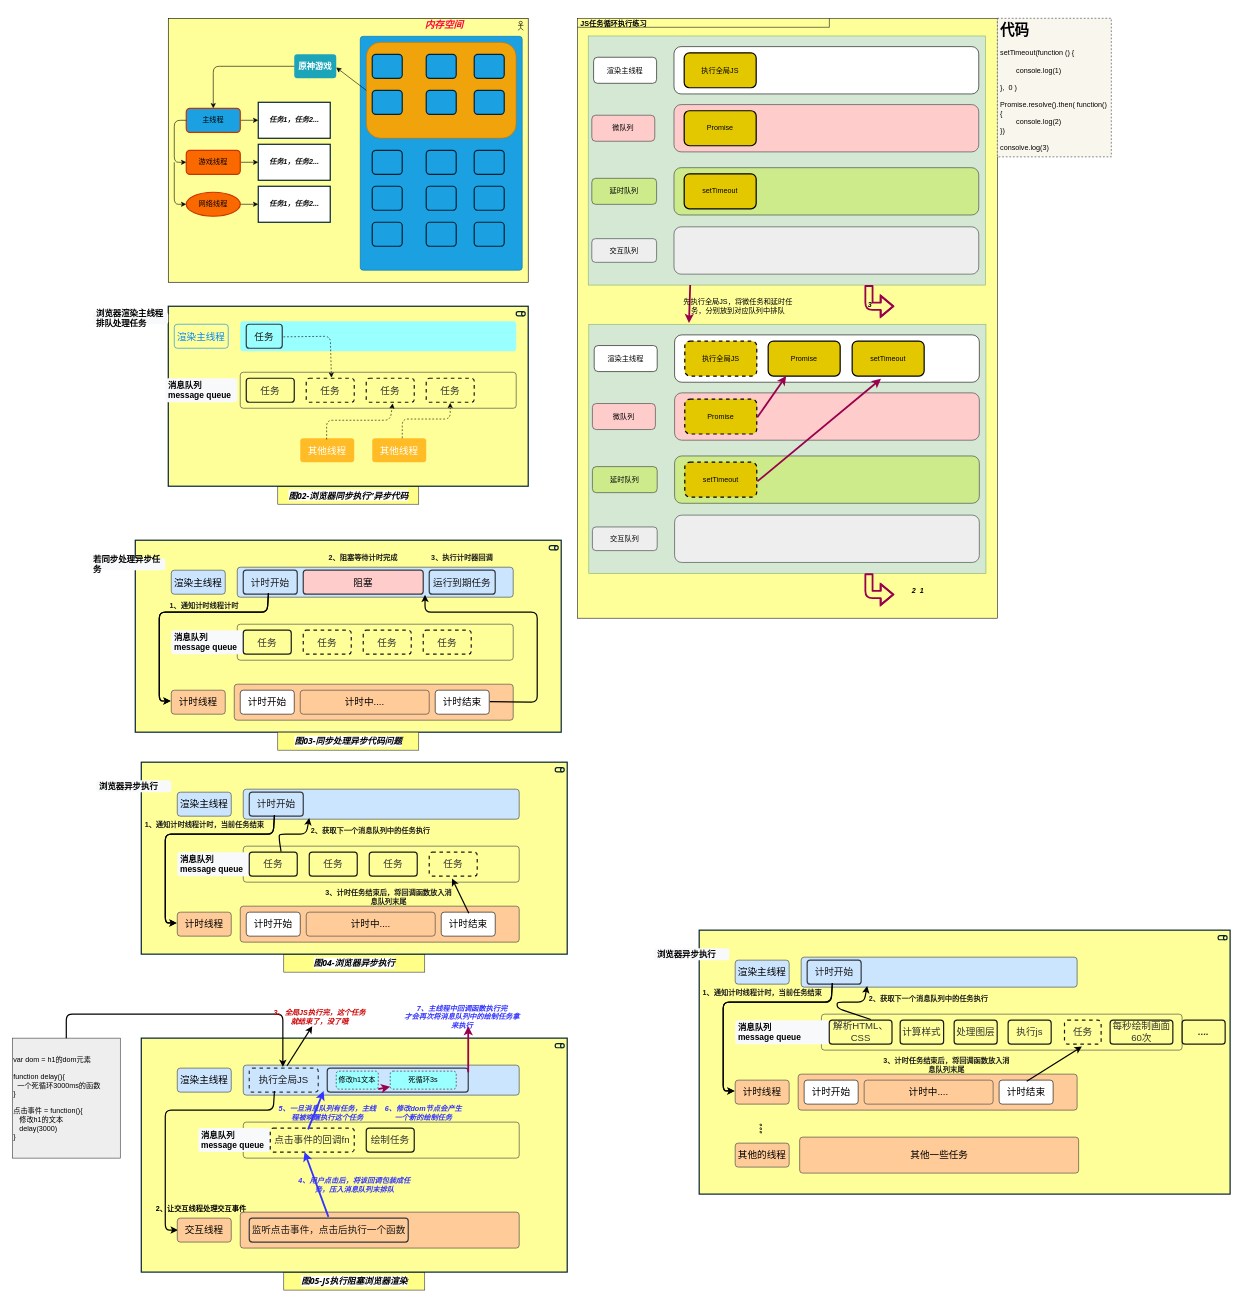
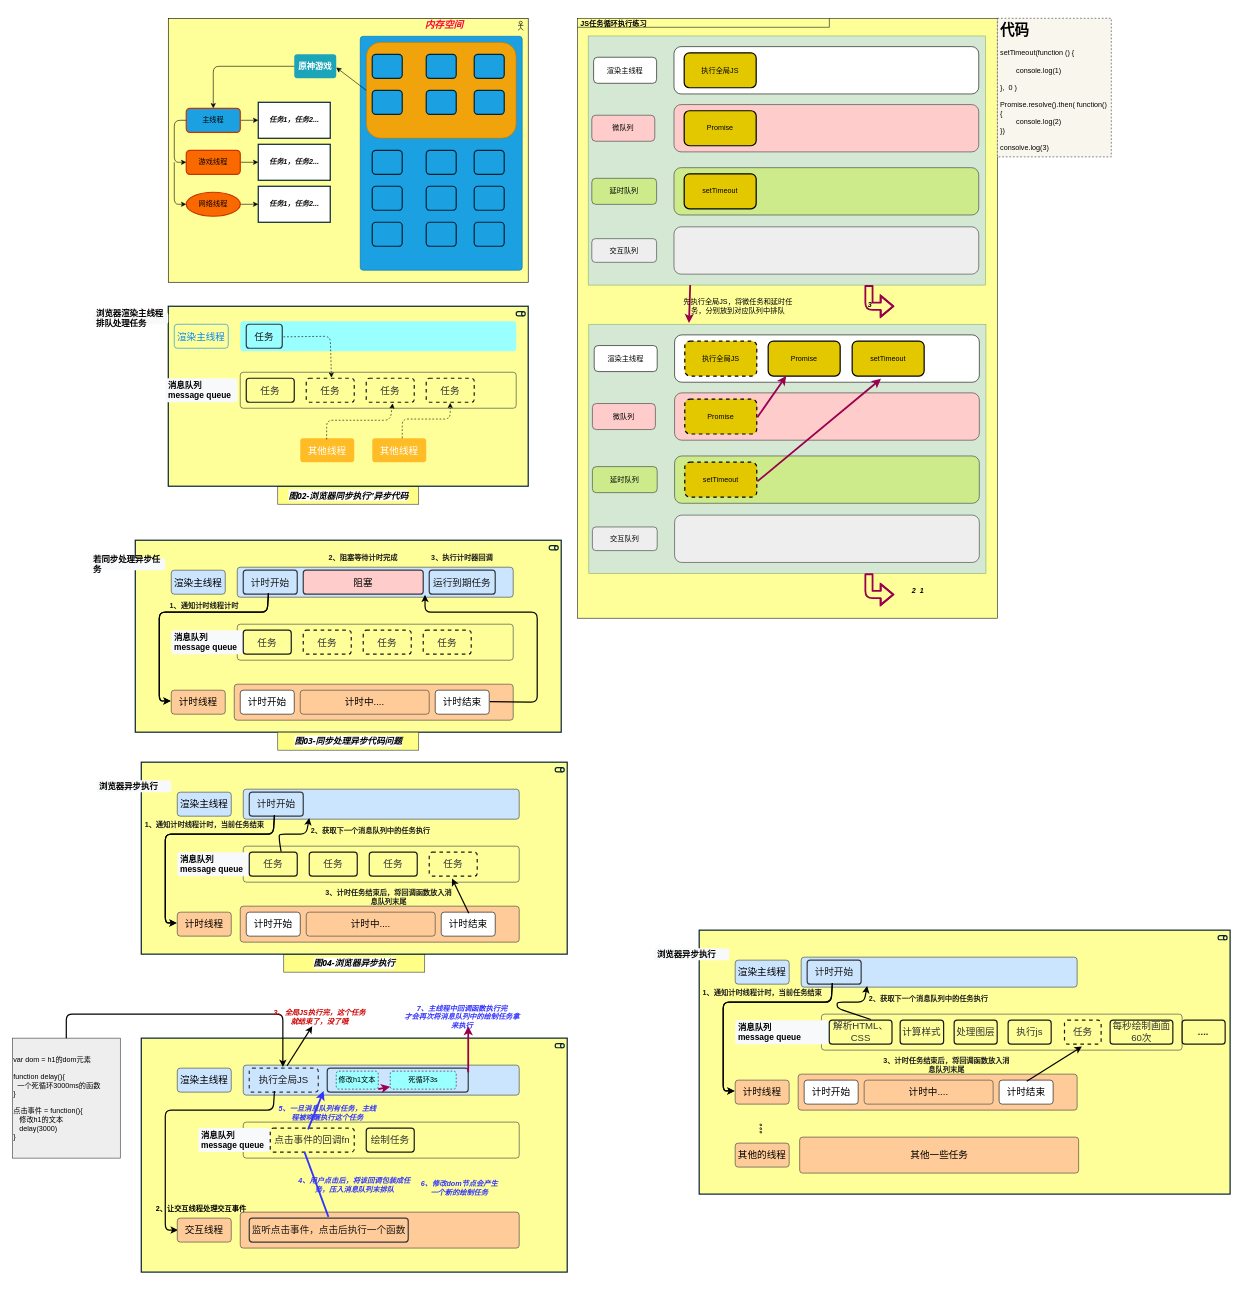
node "6、修改dom节点会产生一个新的绘制任务": moved (423, 1113) -> (459, 1188)
edge "监听点击事件，点击后执行一个函数" -> "点击事件的回调fn": arrowhead classic -> none
node "图05-JS执行阻塞浏览器渲染": removed
